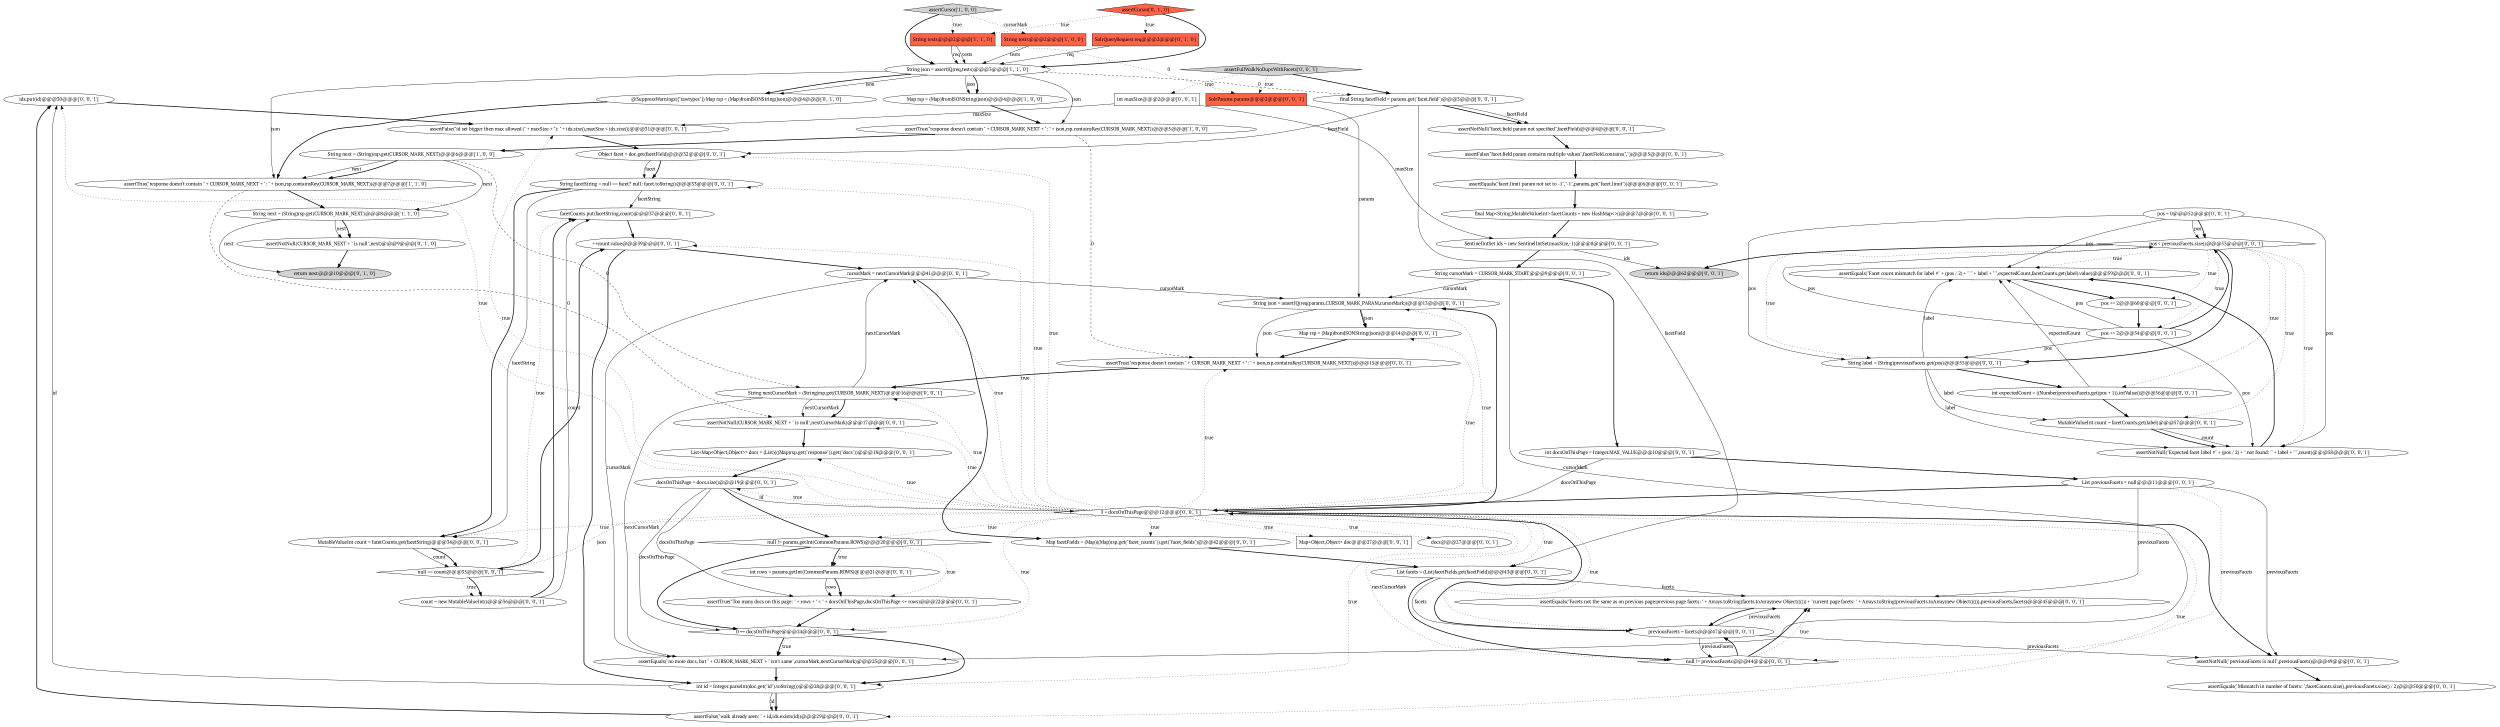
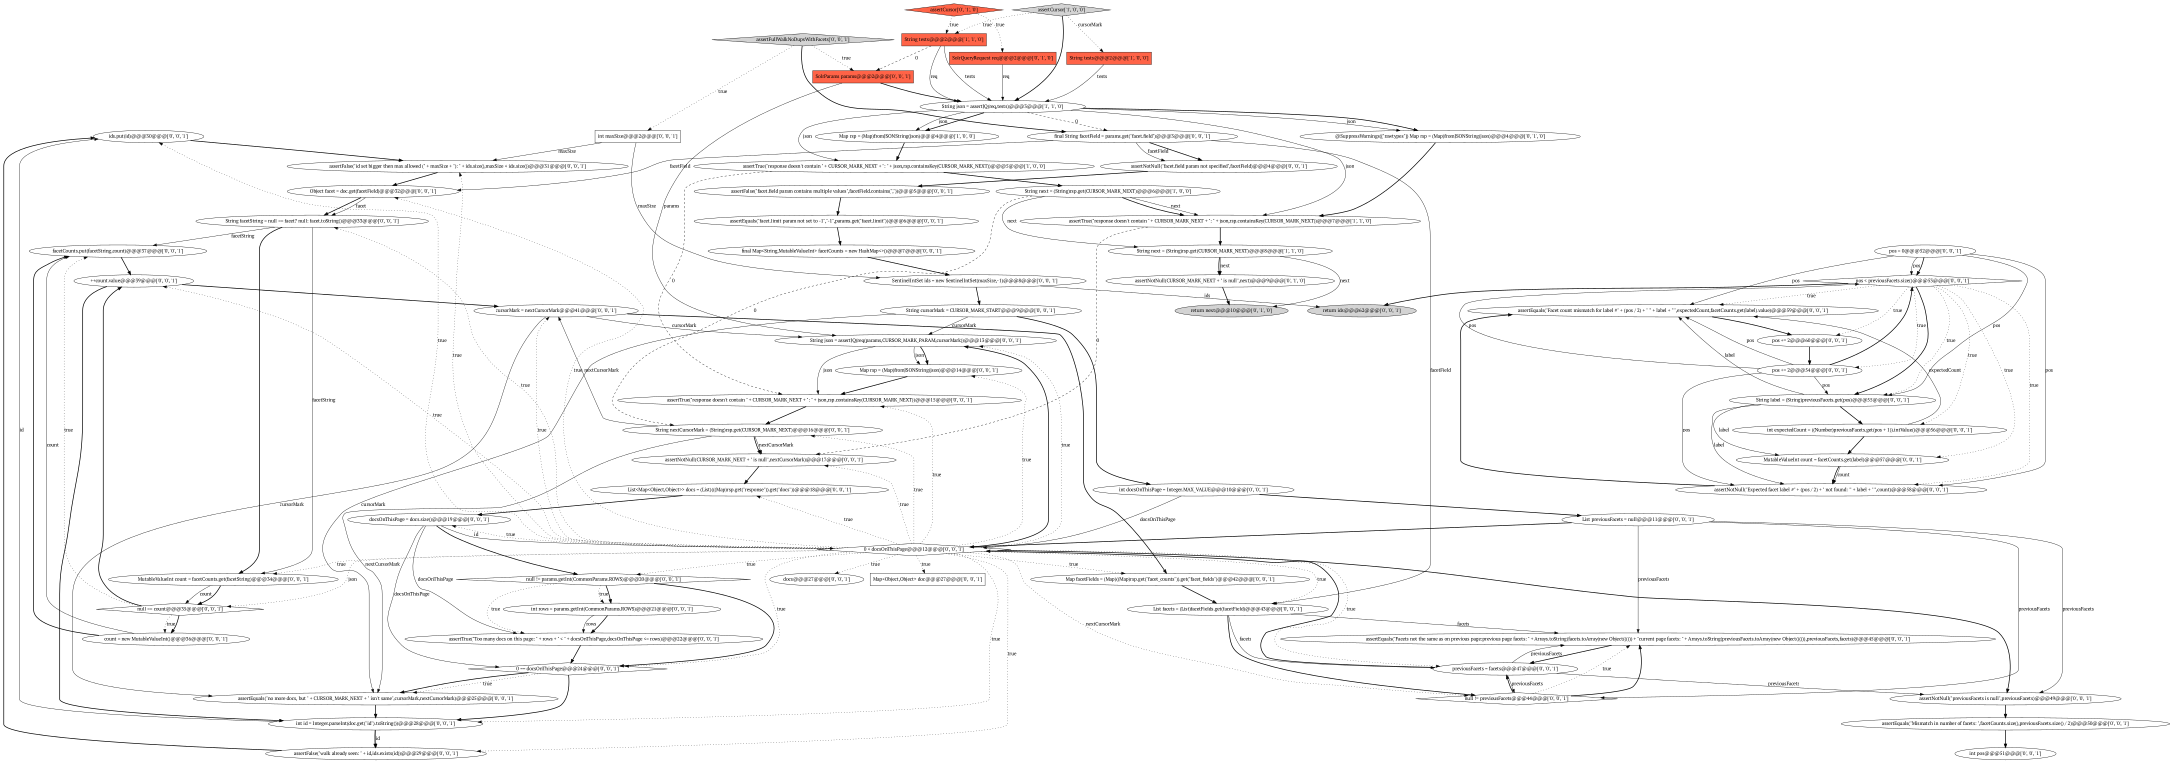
edge "assertCursor['0', '1', '0']" -> "String json = assertJQ(req,tests)@@@3@@@['1', '1', '0']": now "SolrParams params@@@2@@@['0', '0', '1']" -> "String json = assertJQ(req,tests)@@@3@@@['1', '1', '0']"
edge "String tests@@@2@@@['1', '1', '0']" -> "SolrParams params@@@2@@@['0', '0', '1']": style dotted -> dashed
edge "List previousFacets = null@@@11@@@['0', '0', '1']" -> "null != previousFacets@@@44@@@['0', '0', '1']": style dotted -> solid
node "int pos@@@51@@@['0', '0', '1']": added
